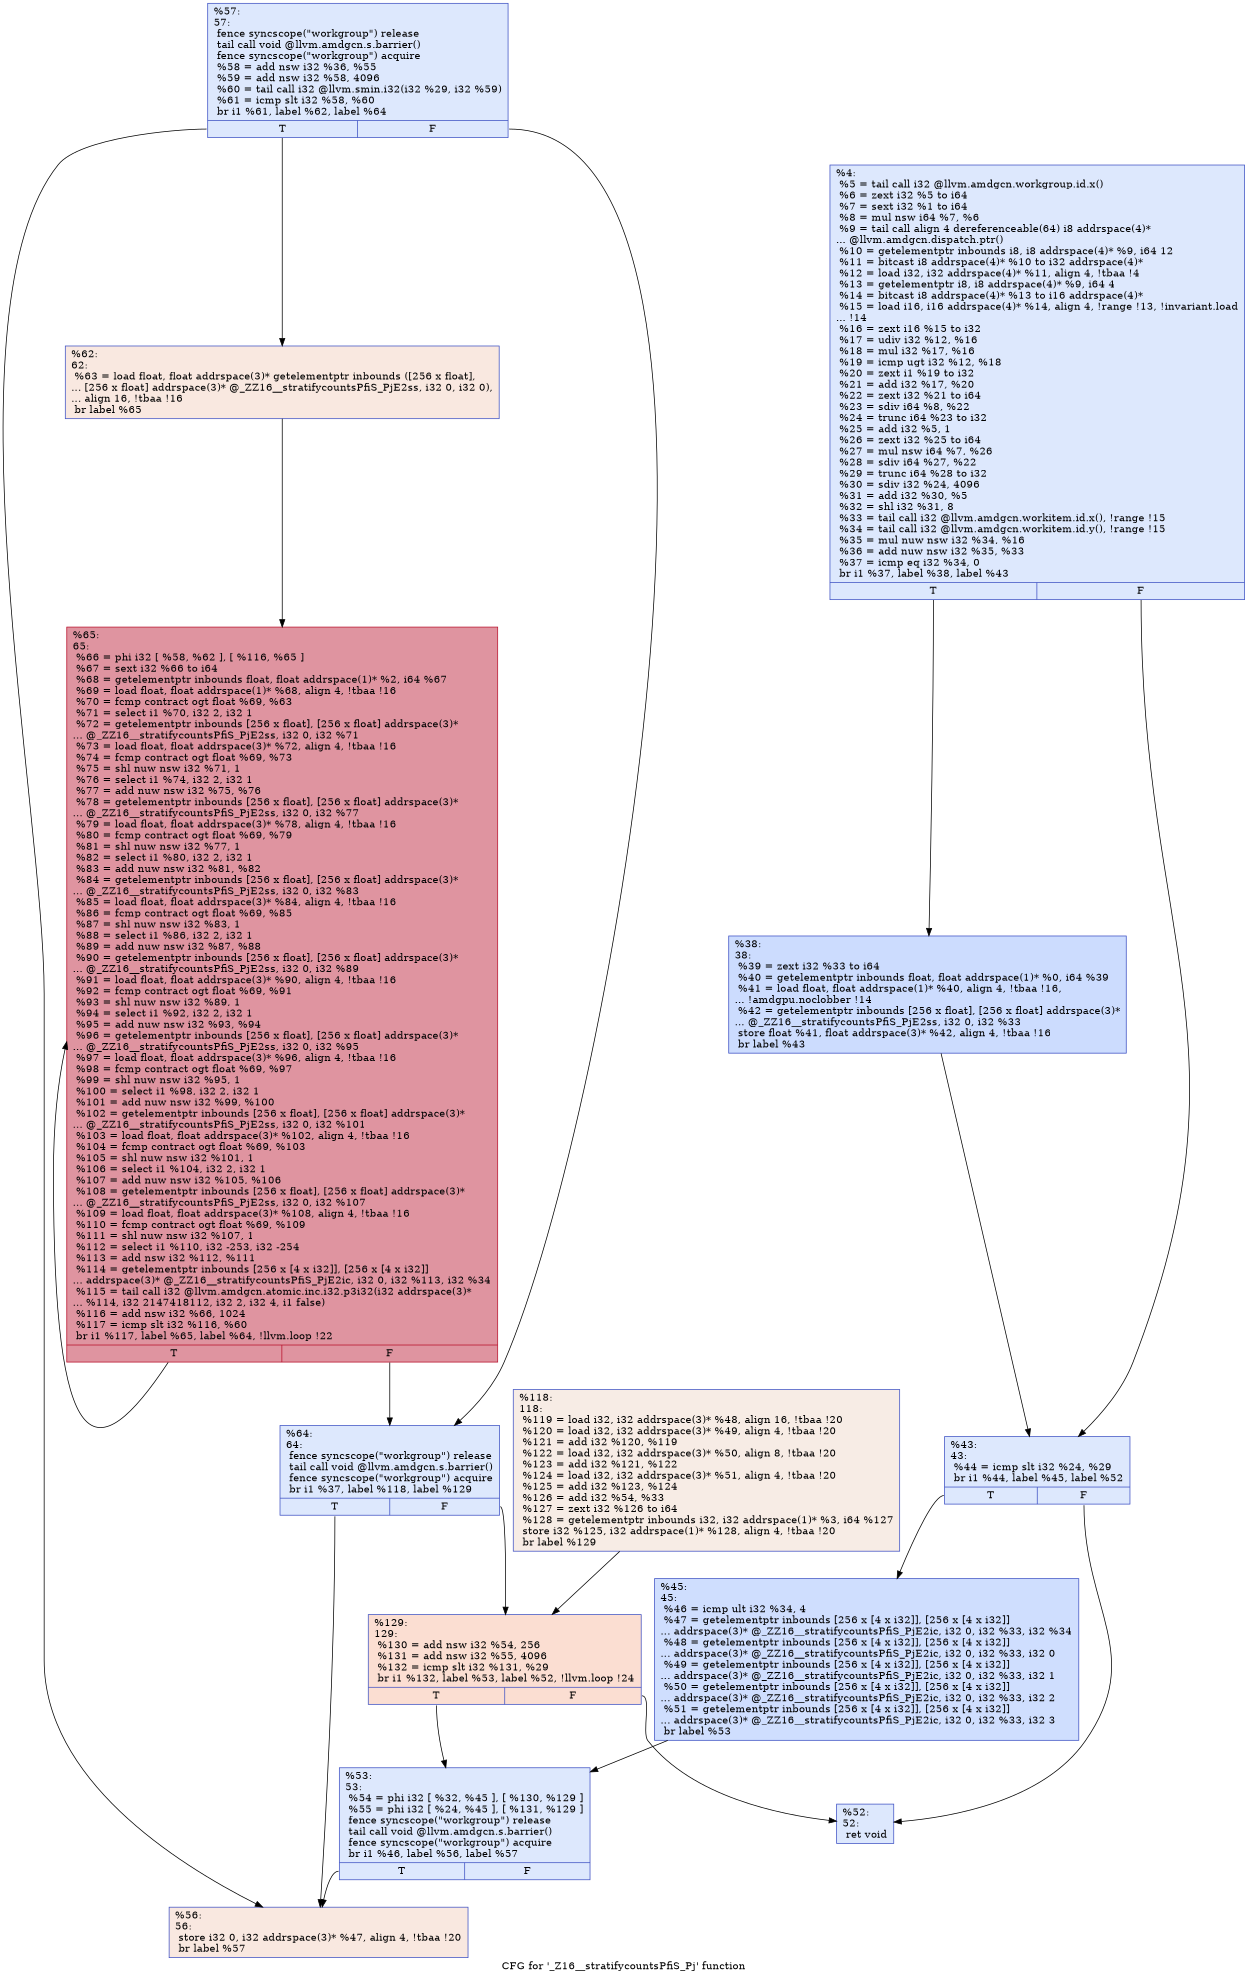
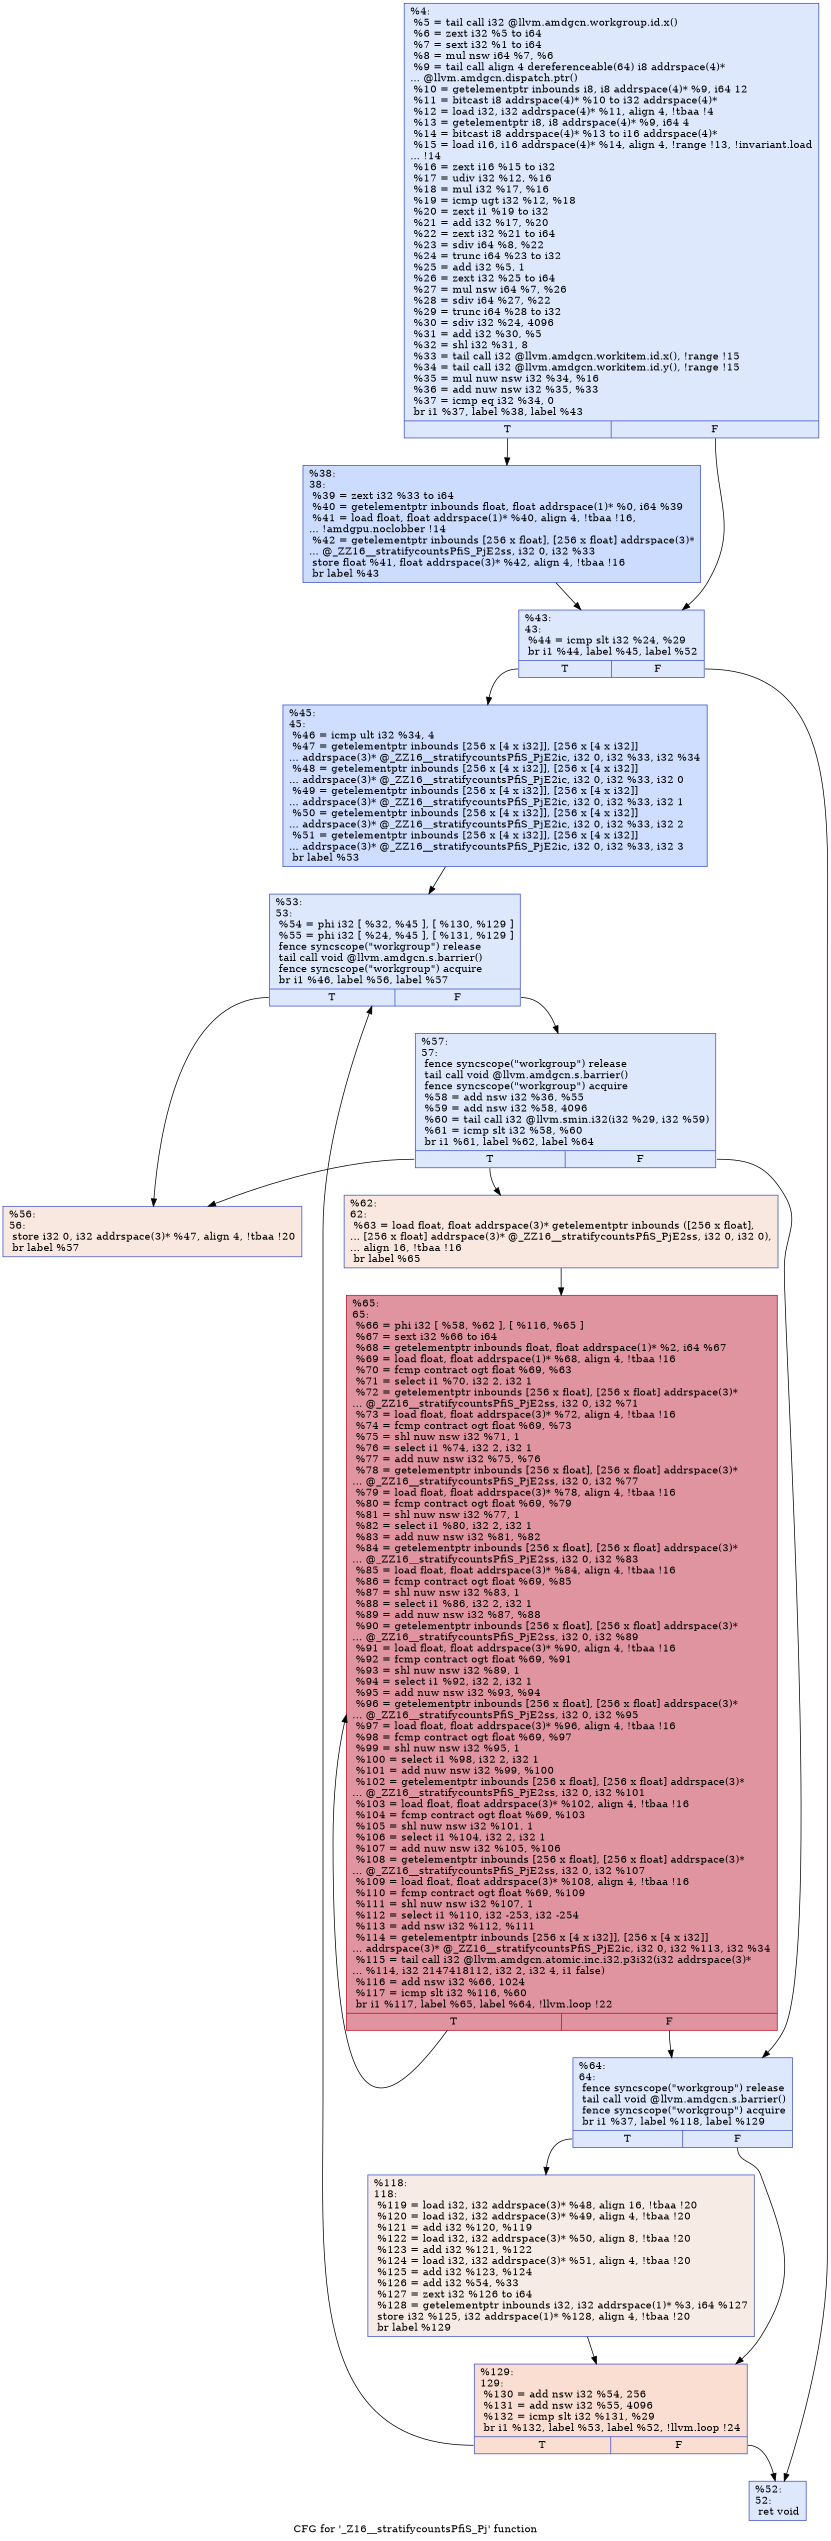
edge "%53:" -> "%57:": added
edge "%64:" -> "%56:": now "%64:" -> "%118:"
